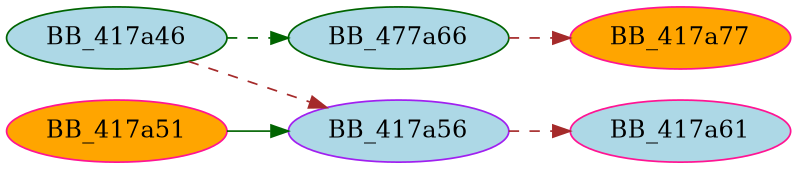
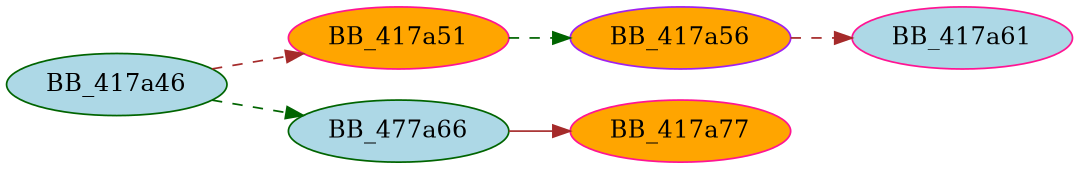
edge "BB_477a66" -> "BB_417a77": style dashed -> solid
edge "BB_417a46" -> "BB_417a56": now "BB_417a46" -> "BB_417a51"
edge "BB_417a51" -> "BB_417a56": style solid -> dashed
node "BB_417a56": fillcolor lightblue -> orange
